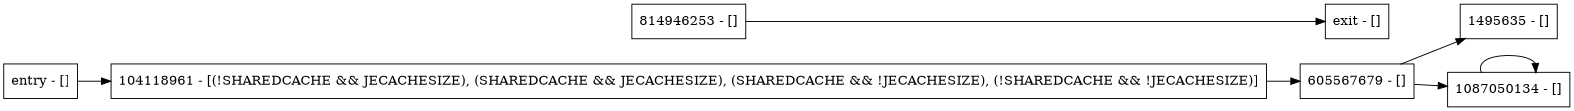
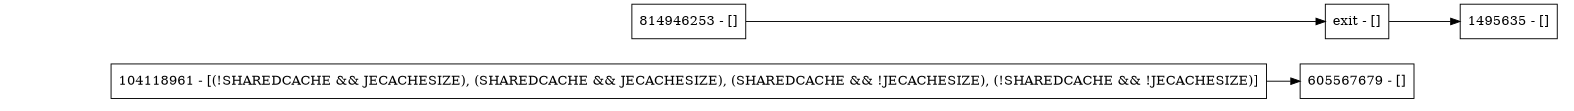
edge "605567679 - []" -> "1495635 - []": now "exit - []" -> "1495635 - []"
node "entry - []": removed
node "1087050134 - []": removed
